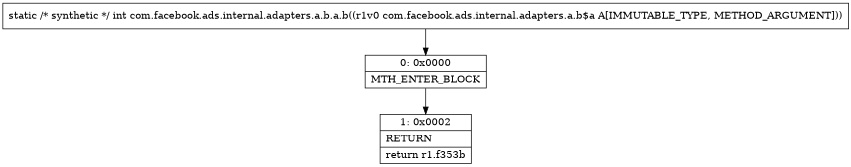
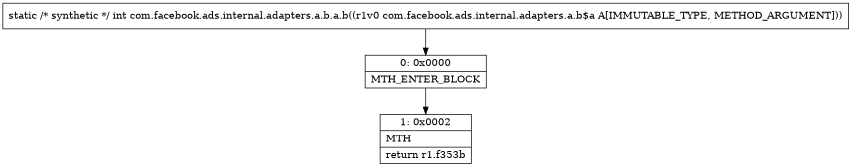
node "1: 0x0002": text "RETURN" -> "MTH"
